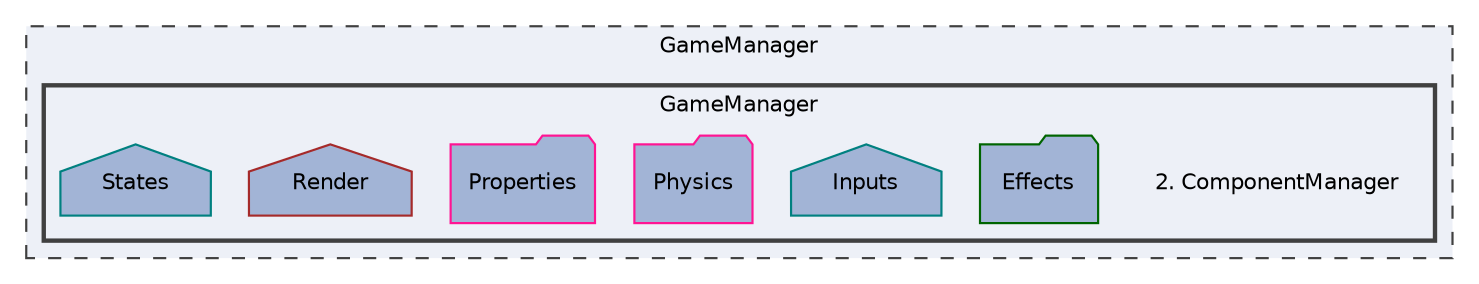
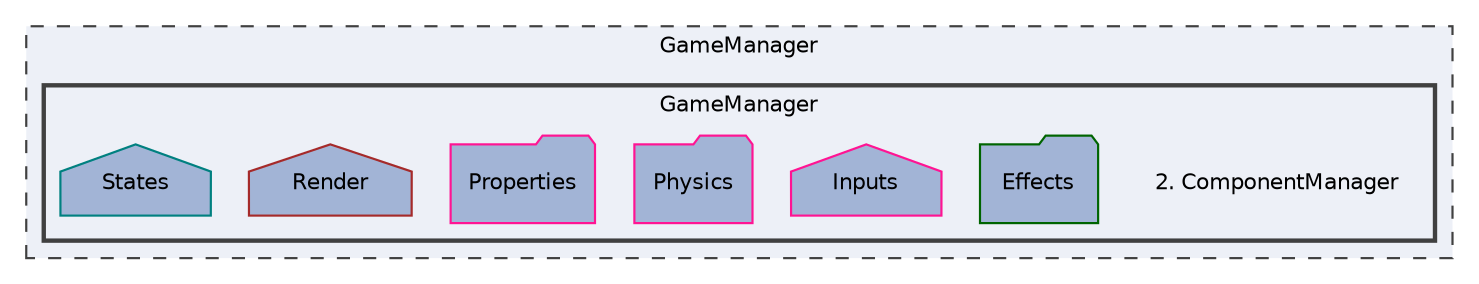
node "Inputs": color teal -> deeppink
